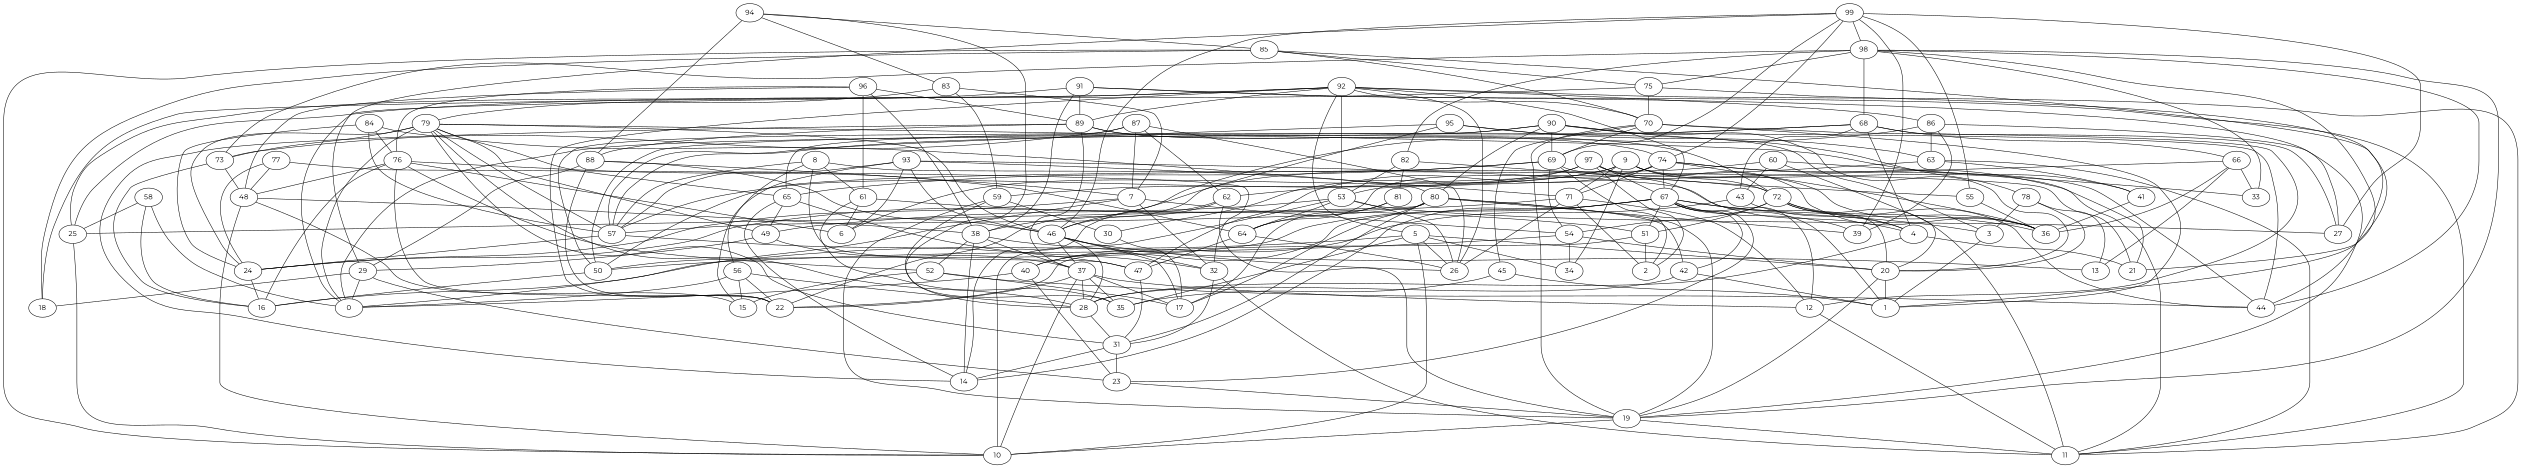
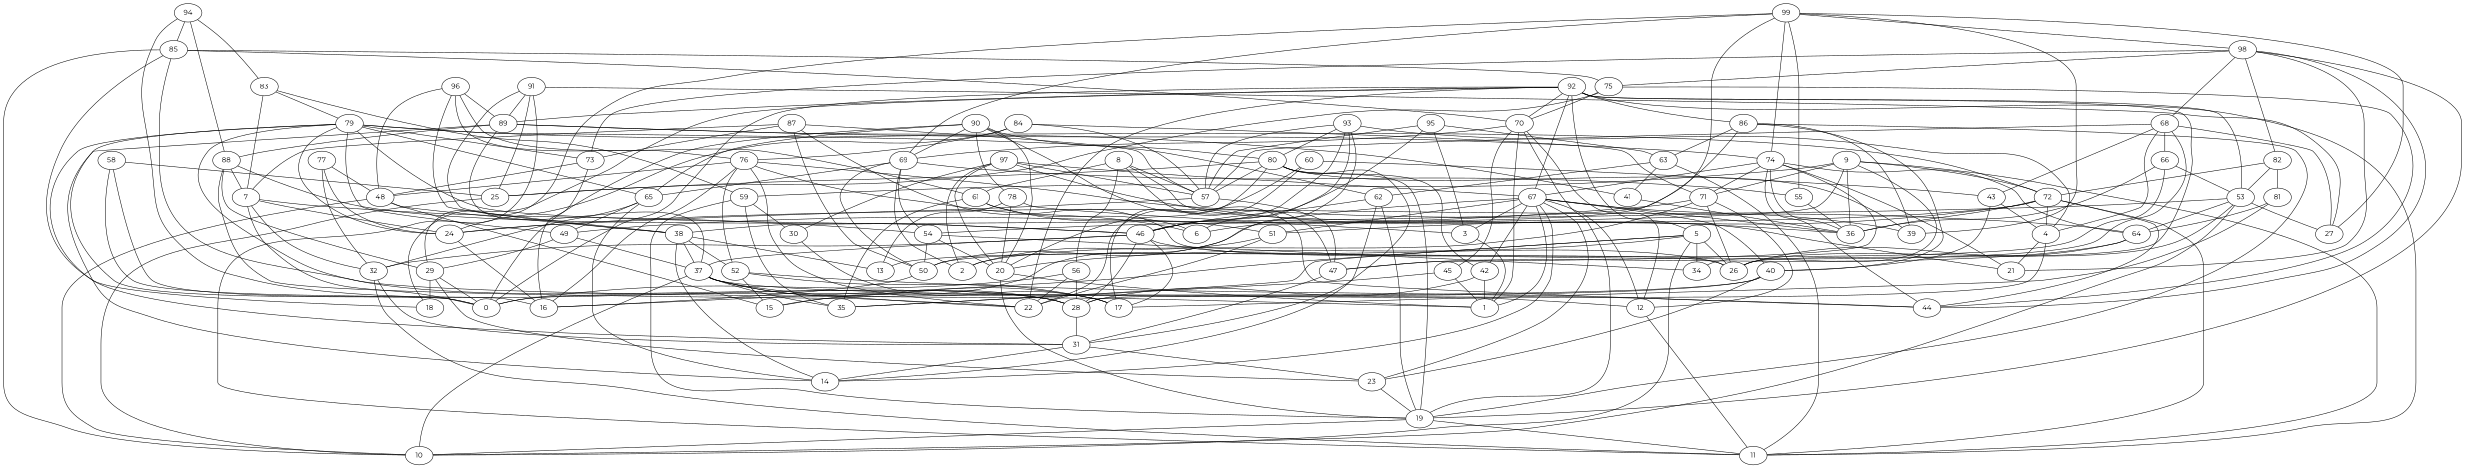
node "33": removed
edge "86" -- "40": added
edge "56" -- "15": now "40" -- "15"
